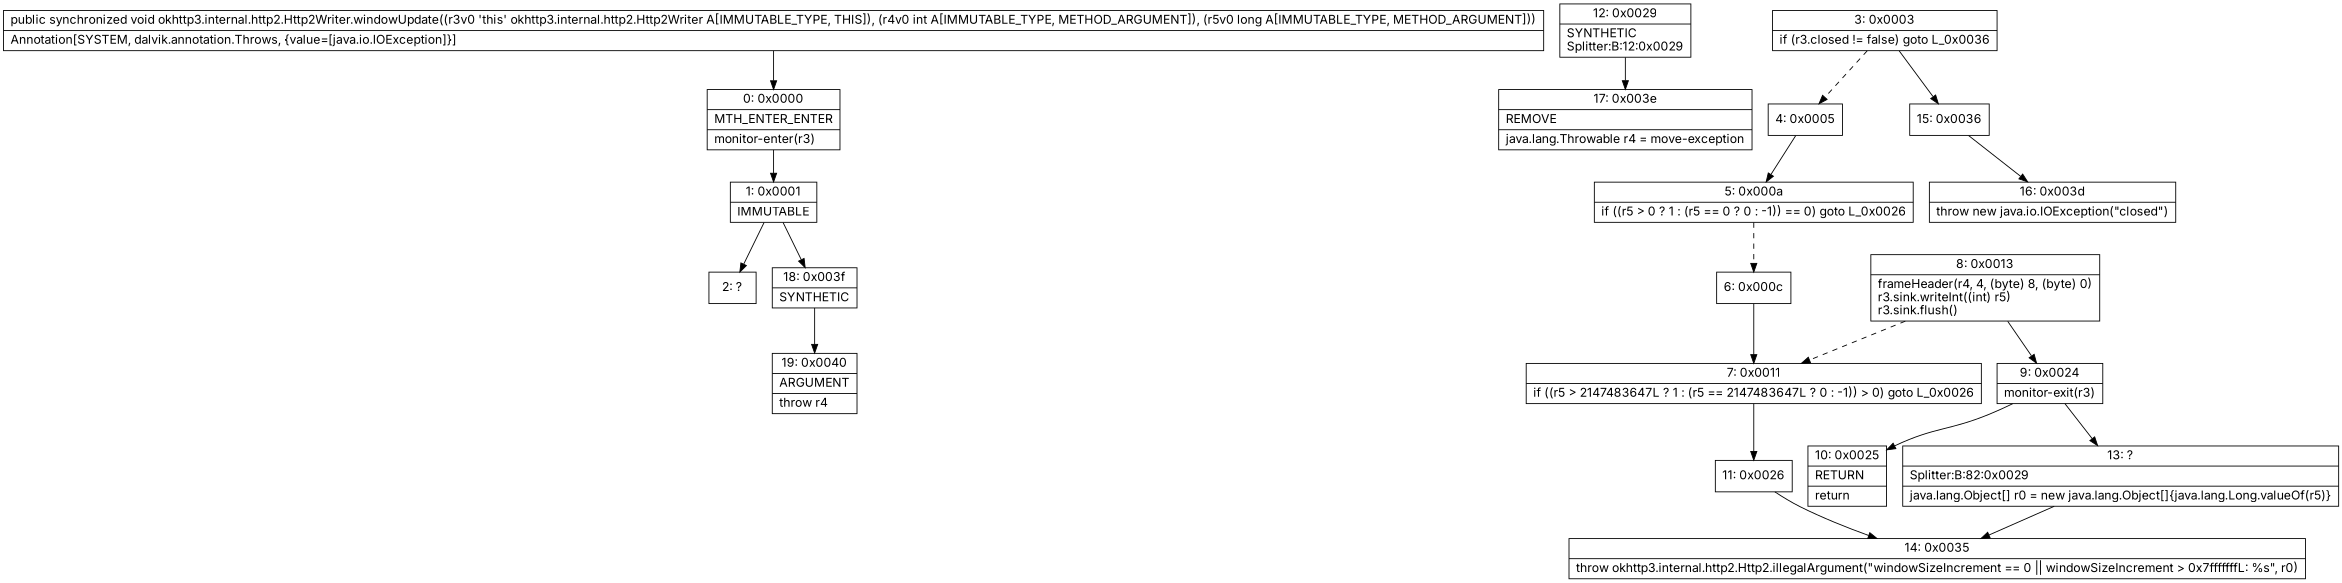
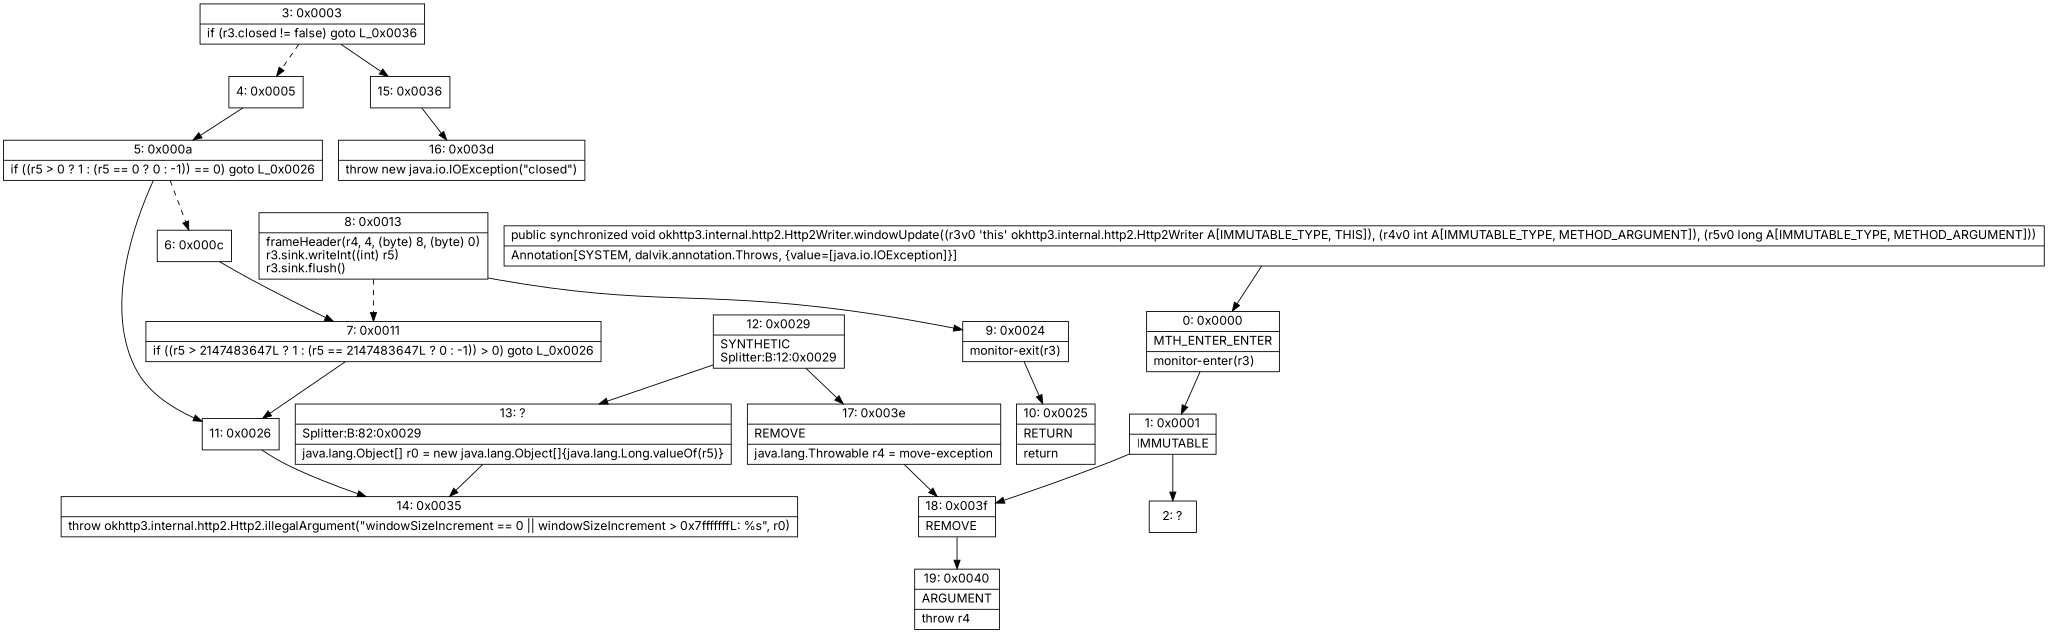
node "18: 0x003f": text "SYNTHETIC" -> "REMOVE"
edge "5: 0x000a" -> "11: 0x0026": added
edge "9: 0x0024" -> "13: ?": now "12: 0x0029" -> "13: ?"
edge "17: 0x003e" -> "18: 0x003f": added
